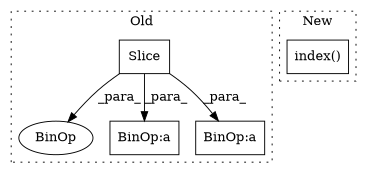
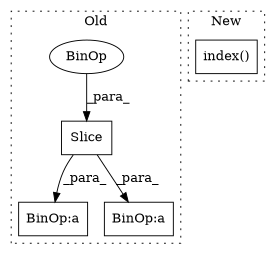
edge "Slice" -> "BinOp": reversed
